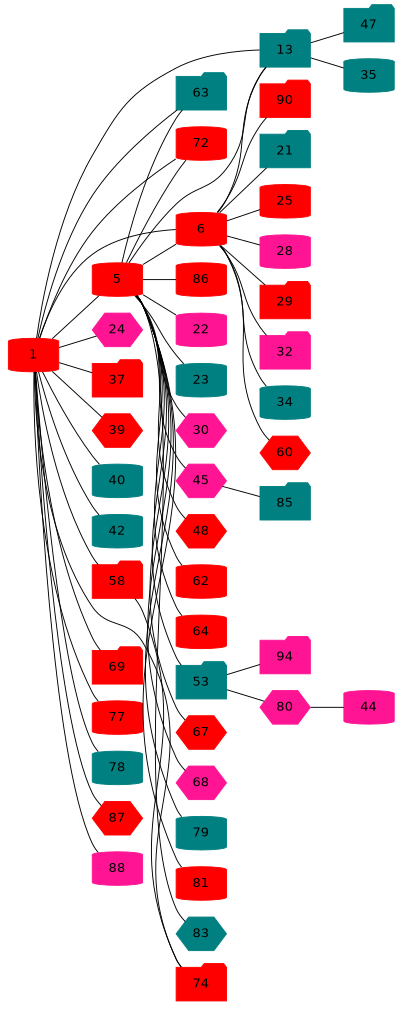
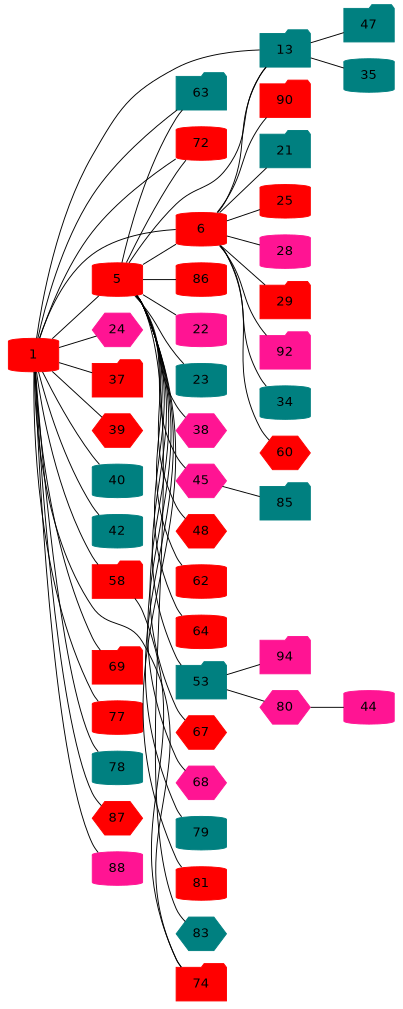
node "32": label "32" -> "92"
node "30": label "30" -> "38"
